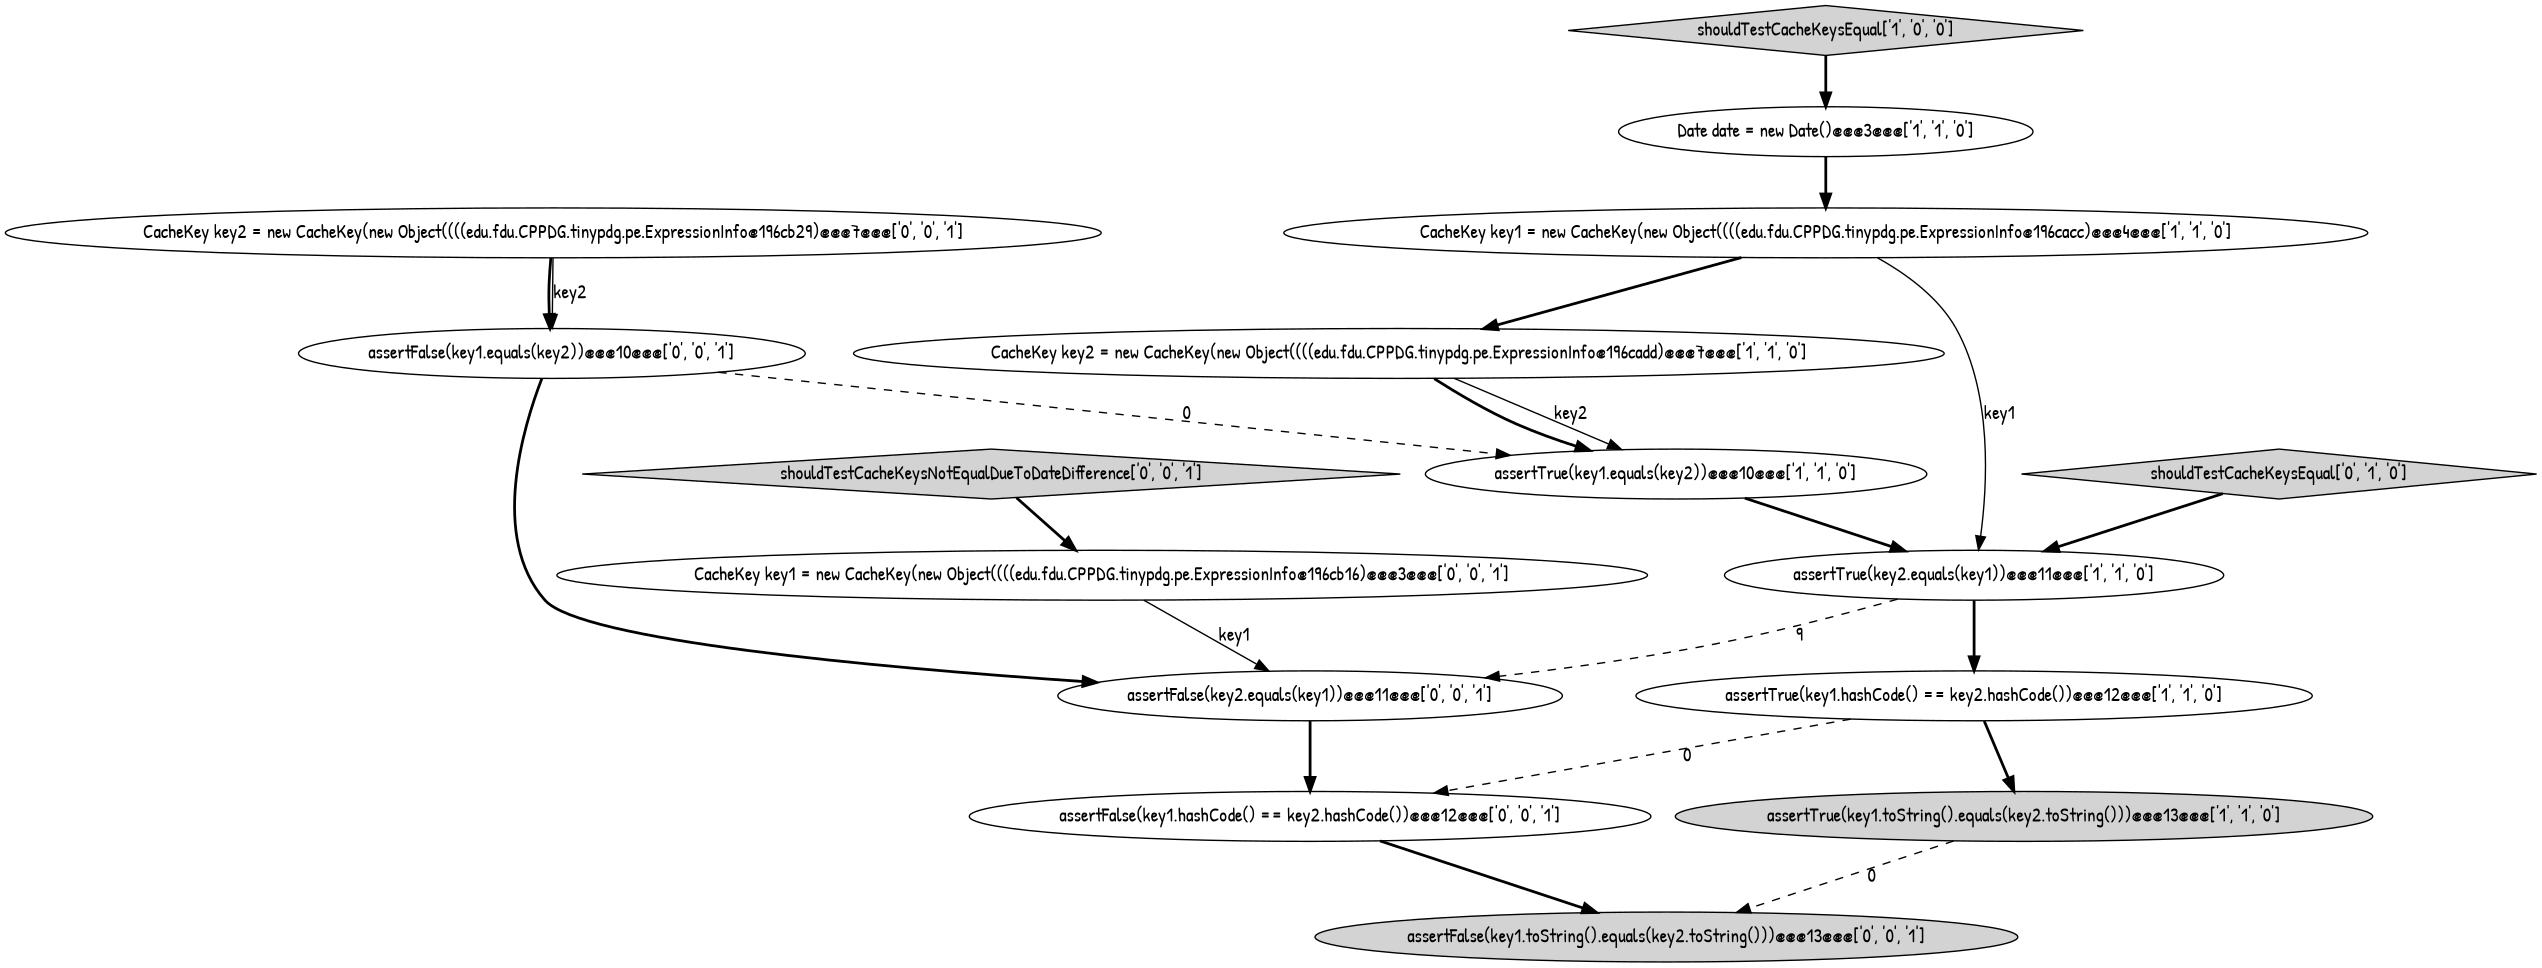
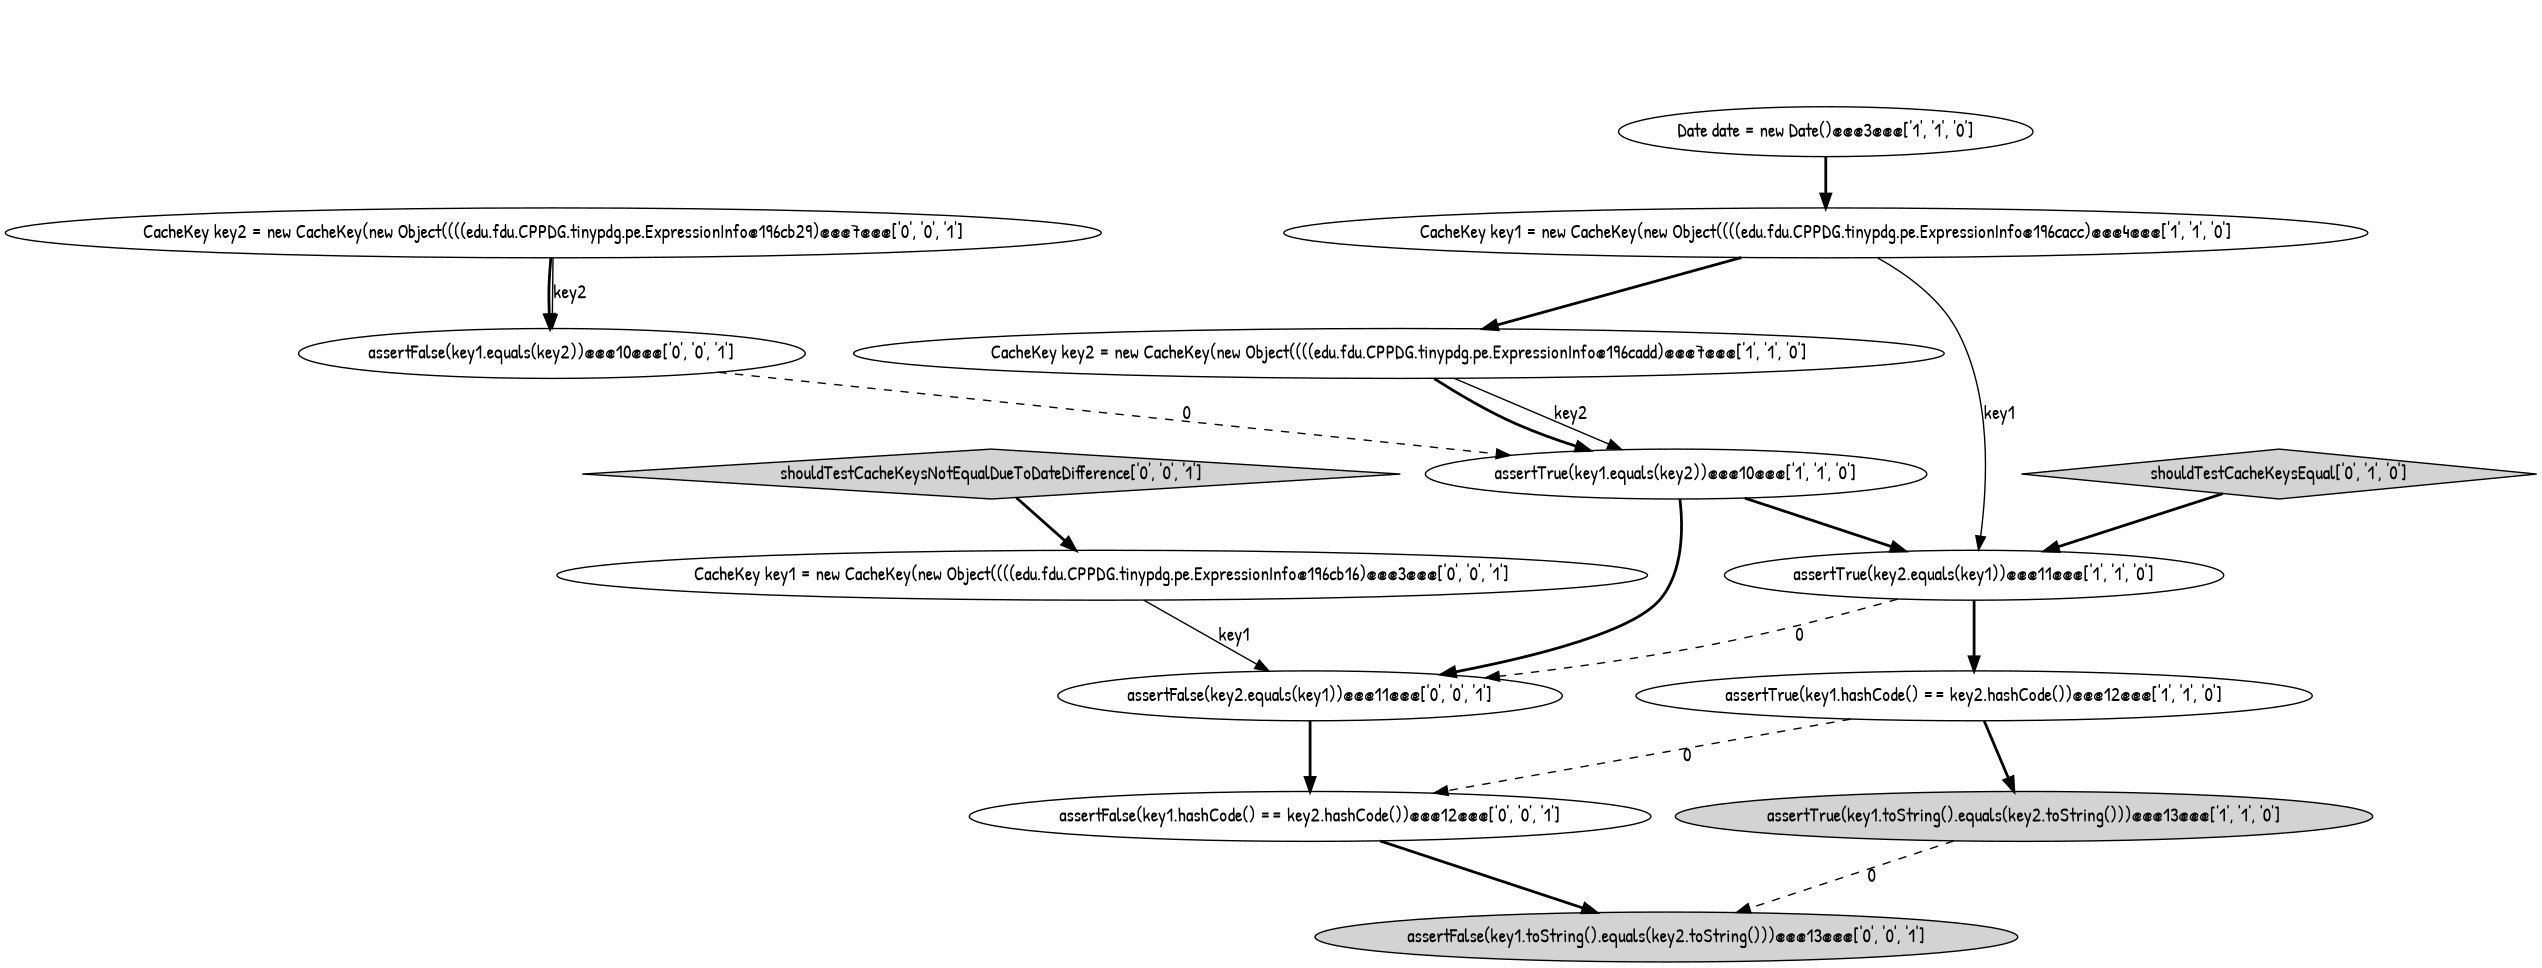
node "shouldTestCacheKeysEqual['1', '0', '0']": removed
edge "assertTrue(key2.equals(key1))@@@11@@@['1', '1', '0']" -> "assertFalse(key2.equals(key1))@@@11@@@['0', '0', '1']": label "9" -> "0"
edge "assertFalse(key1.equals(key2))@@@10@@@['0', '0', '1']" -> "assertFalse(key2.equals(key1))@@@11@@@['0', '0', '1']": now "assertTrue(key1.equals(key2))@@@10@@@['1', '1', '0']" -> "assertFalse(key2.equals(key1))@@@11@@@['0', '0', '1']"
